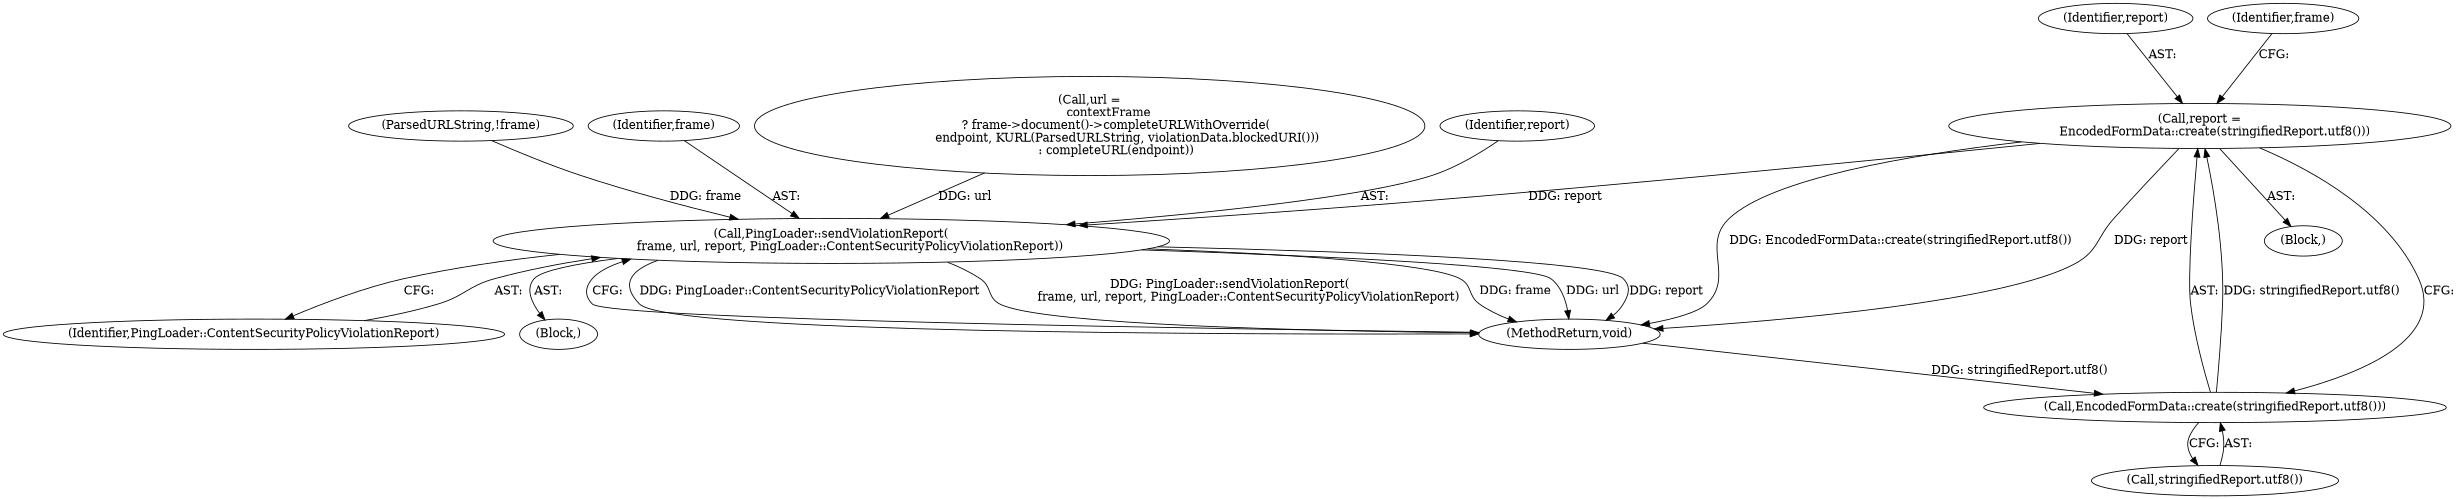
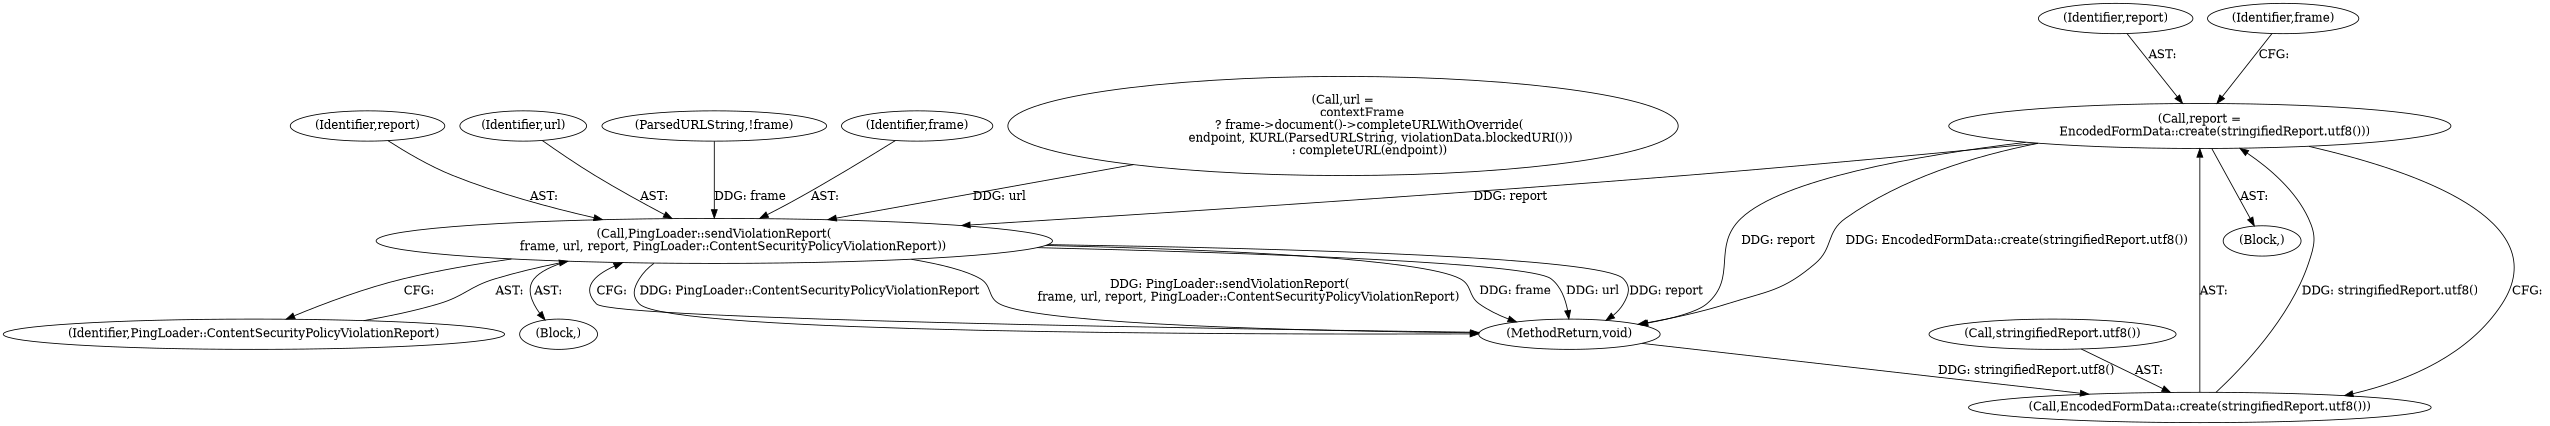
node "(Identifier,url)": added
edge "(Call,EncodedFormData::create(stringifiedReport.utf8()))" -> "(Call,stringifiedReport.utf8())": removed, label "CFG:"
